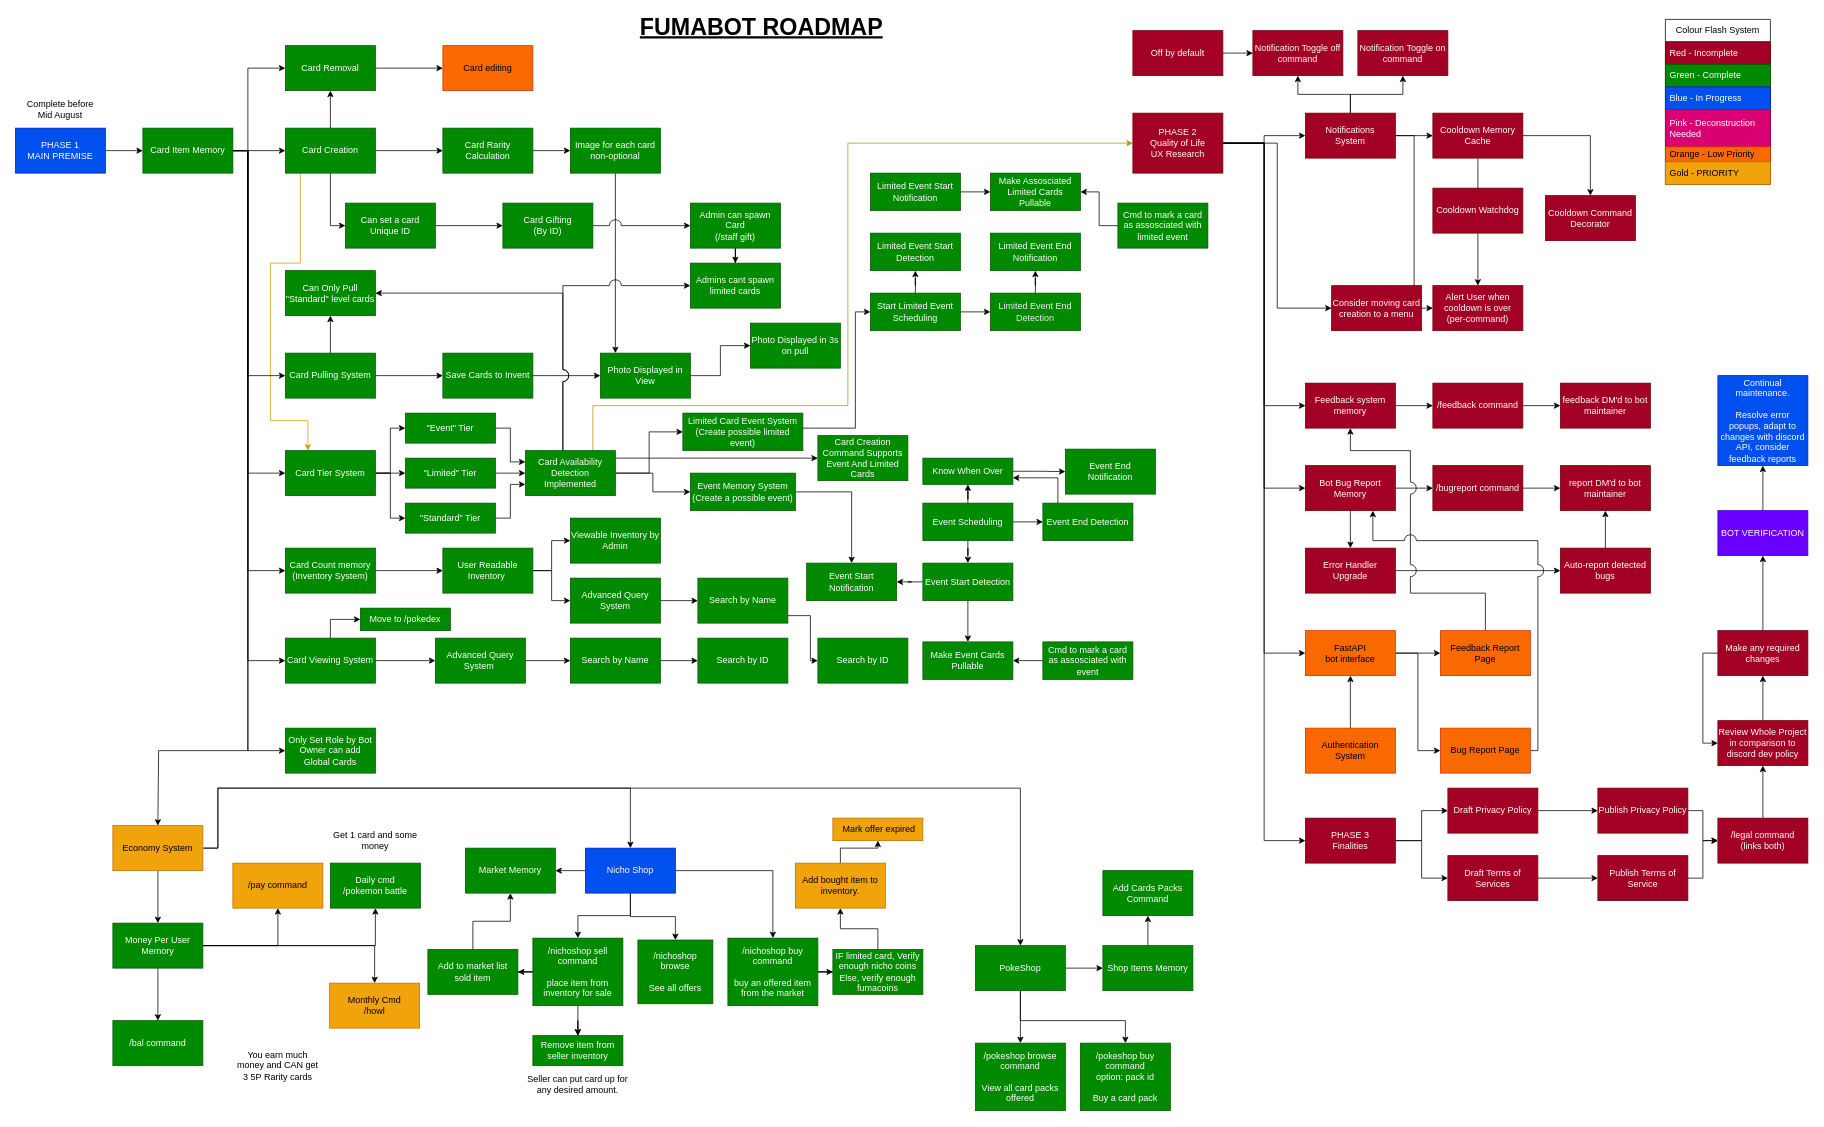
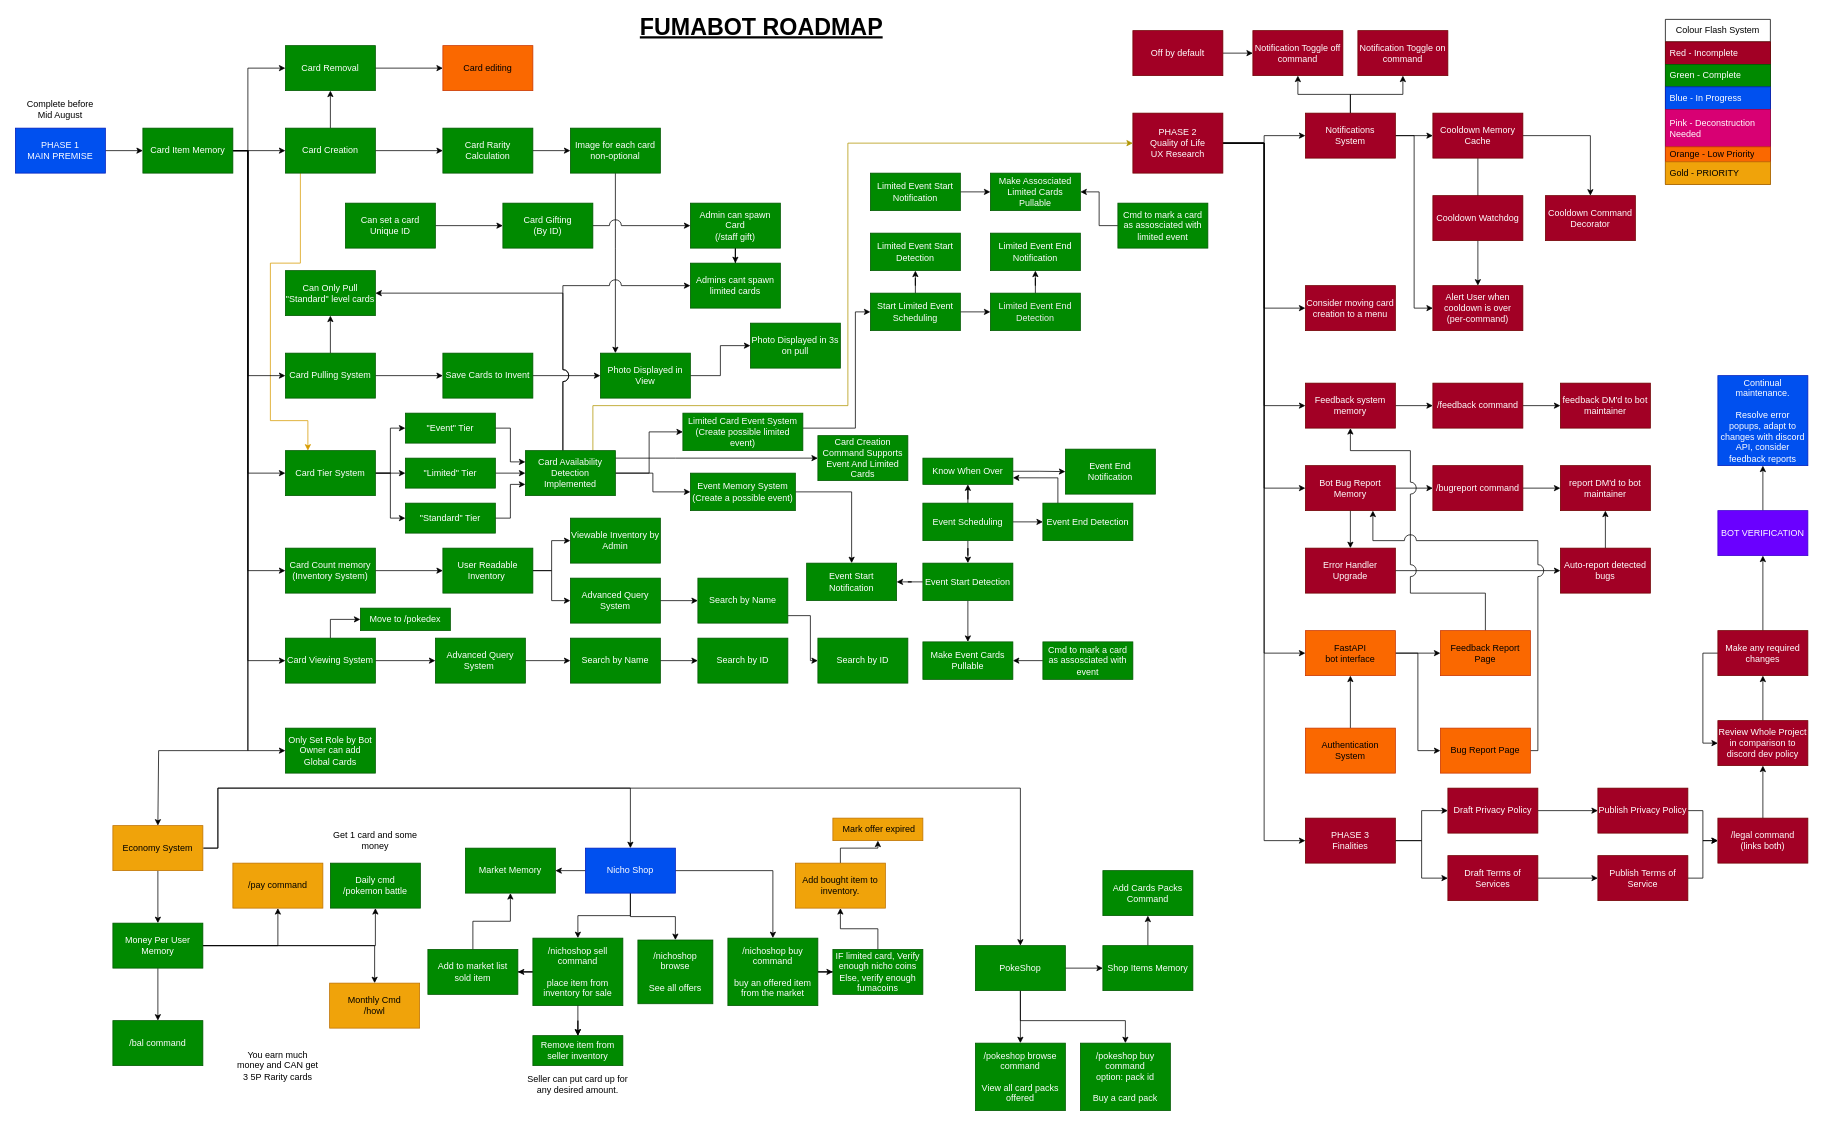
edge "Card Creation" -> "Can set a card Unique ID": removed
node "Cooldown Watchdog": moved (1478, 210) -> (1478, 218)
node "Consider moving card creation to a menu": moved (1377, 308) -> (1350, 308)
